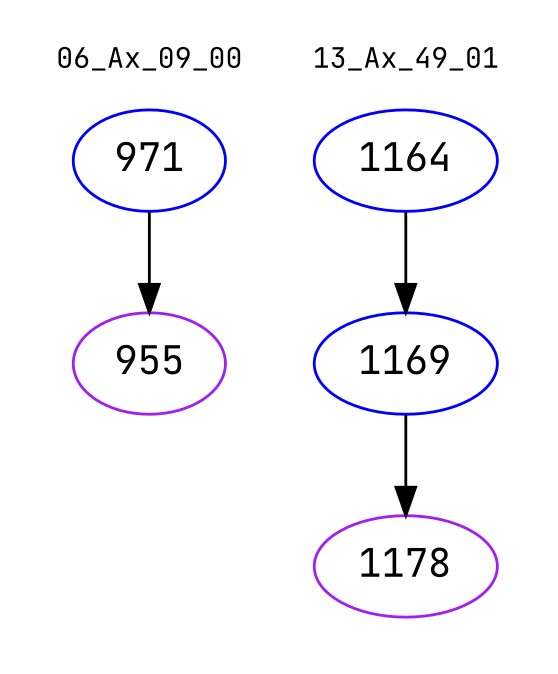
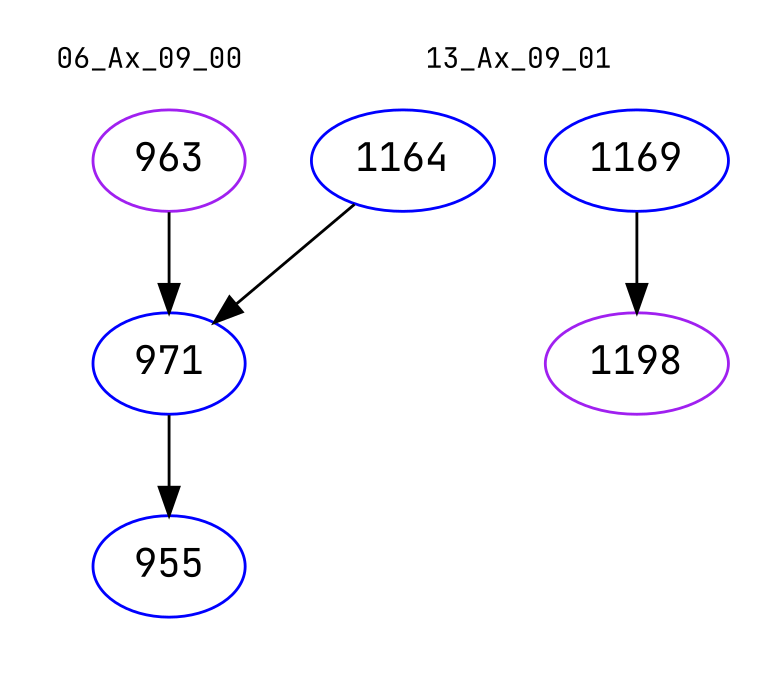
cluster "13_Ax_49_01": label "13_Ax_49_01" -> "13_Ax_09_01"
node "963": added
edge "1164" -> "1169": now "1164" -> "971"
node "955": color purple -> blue
node "1178": label "1178" -> "1198"
